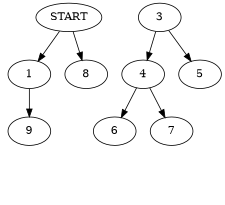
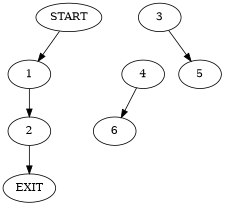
edge "3" -> "4": removed
node "8": removed
node "9": label "9" -> "2"
node "7": removed
node "EXIT": added
